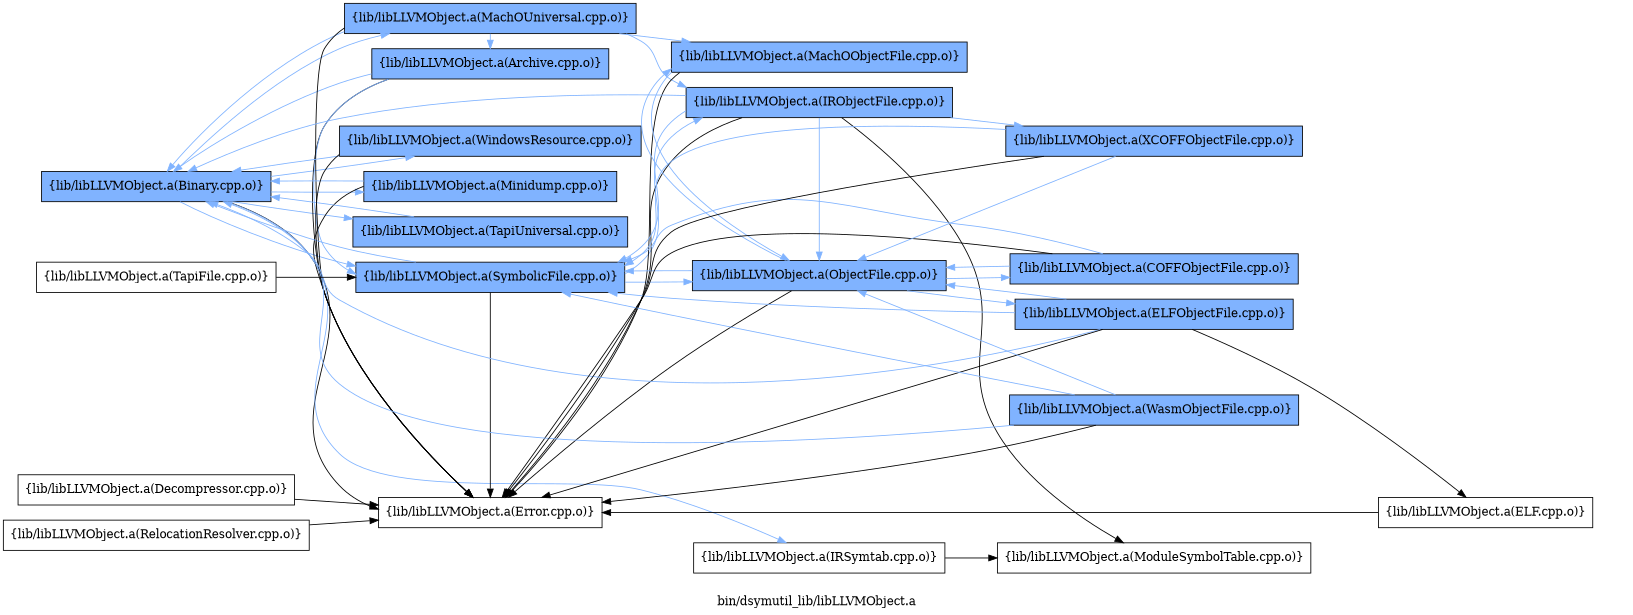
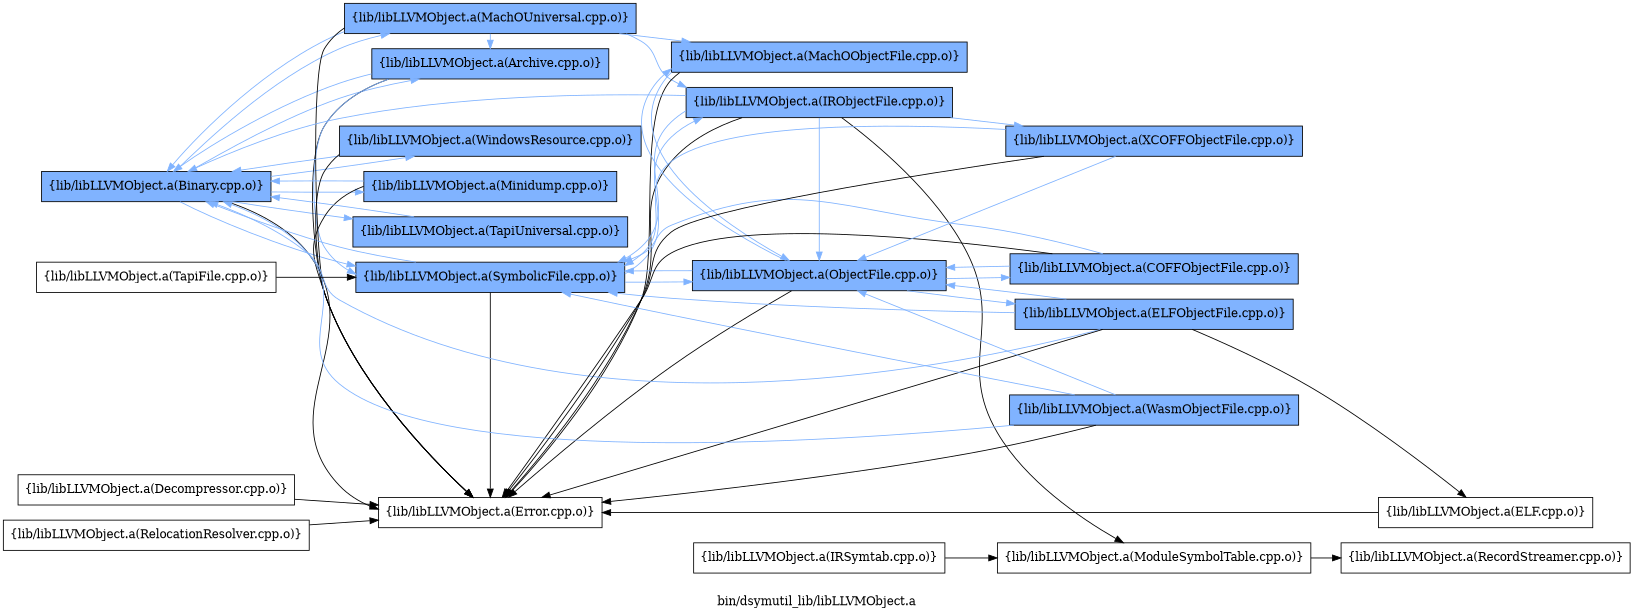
edge "{lib/libLLVMObject.a(Binary.cpp.o)}" -> "{lib/libLLVMObject.a(IRSymtab.cpp.o)}": now "{lib/libLLVMObject.a(Binary.cpp.o)}" -> "{lib/libLLVMObject.a(Archive.cpp.o)}"
node "{lib/libLLVMObject.a(RecordStreamer.cpp.o)}": added
